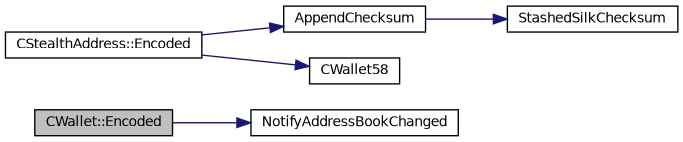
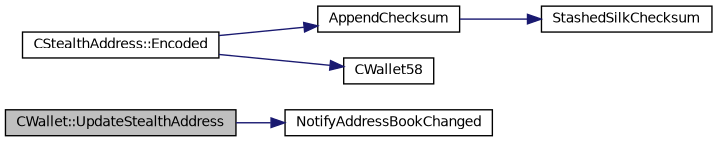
node "CWallet::Encoded": label "CWallet::Encoded" -> "CWallet::UpdateStealthAddress"
